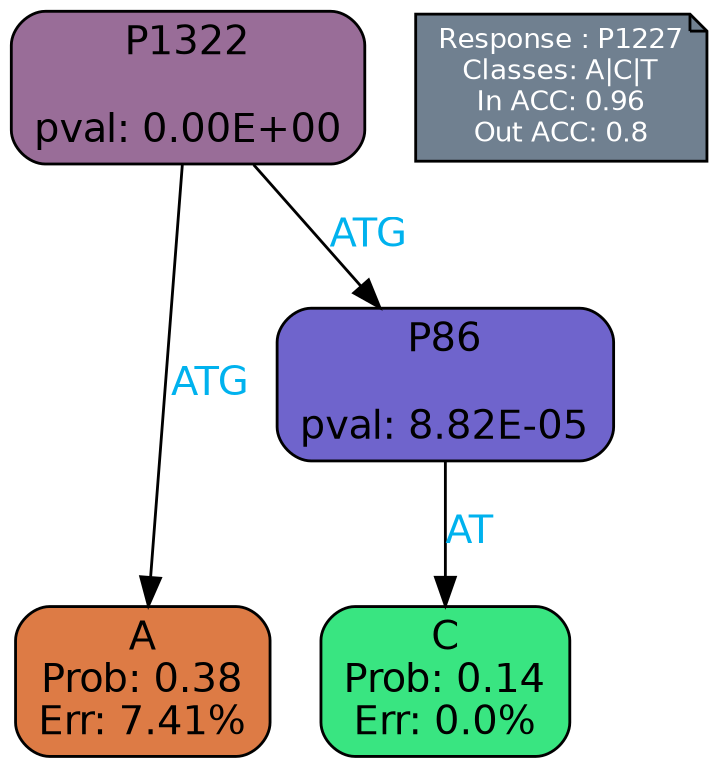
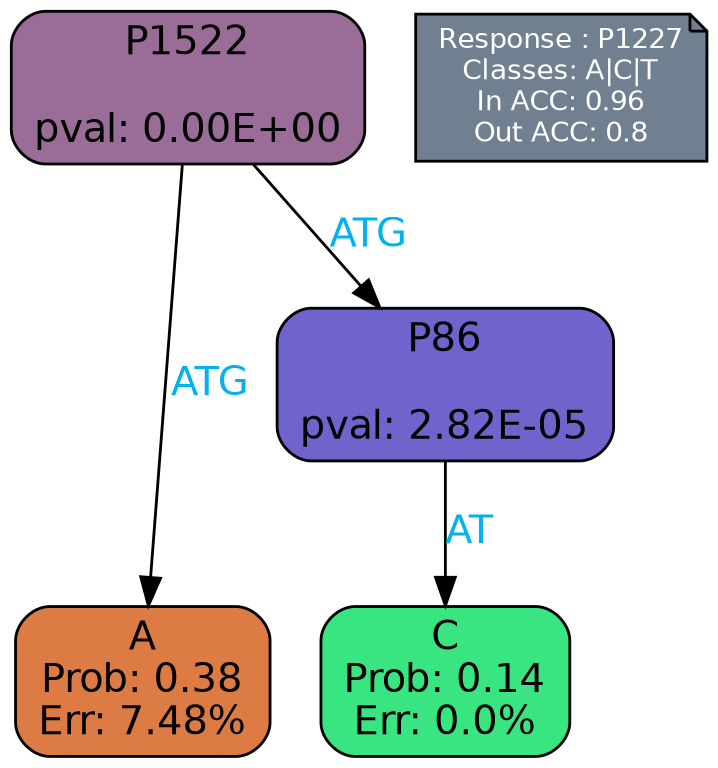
node "P1322 pval: 0.00E+00": label "P1322 pval: 0.00E+00" -> "P1522 pval: 0.00E+00"
node "P86 pval: 8.82E-05": label "P86 pval: 8.82E-05" -> "P86 pval: 2.82E-05"
node "A Prob: 0.38 Err: 7.41%": label "A Prob: 0.38 Err: 7.41%" -> "A Prob: 0.38 Err: 7.48%"
